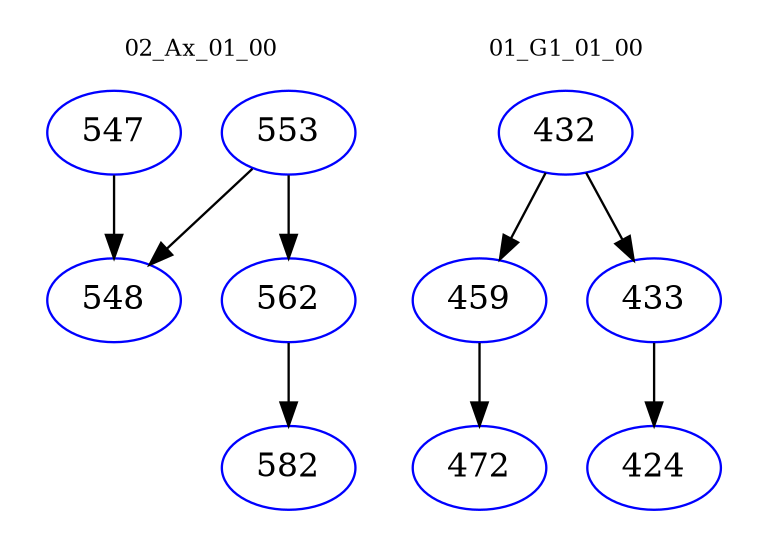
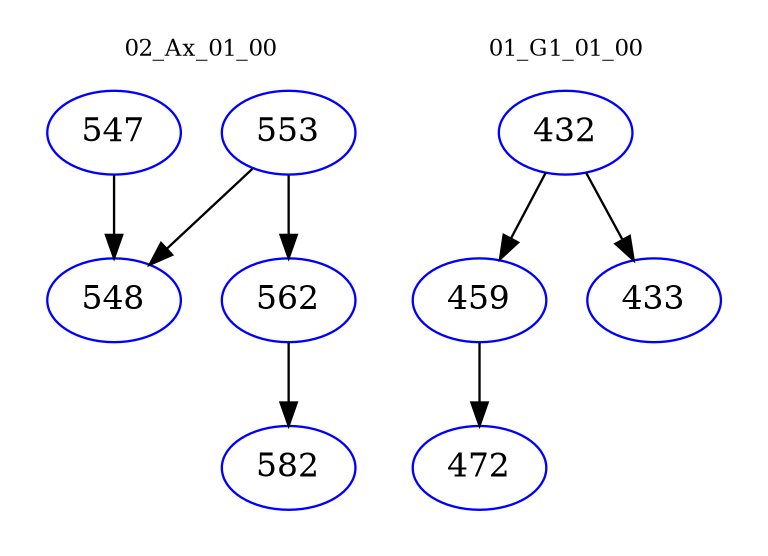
node "424": removed
